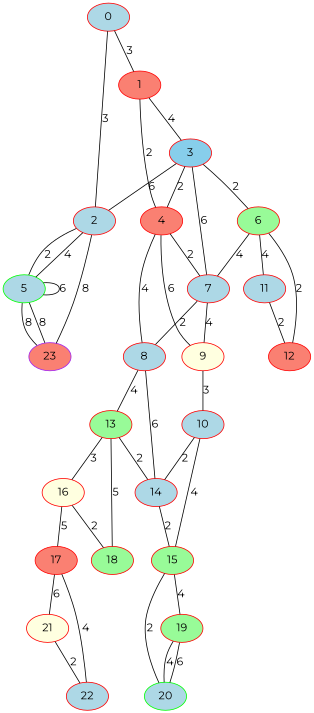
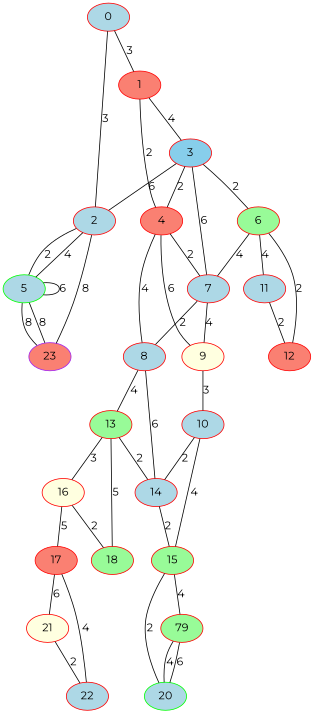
node "19": label "19" -> "79"
